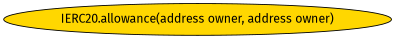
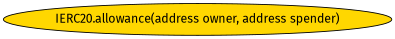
node "IERC20.allowance(address owner, address owner)": label "IERC20.allowance(address owner, address owner)" -> "IERC20.allowance(address owner, address spender)"
